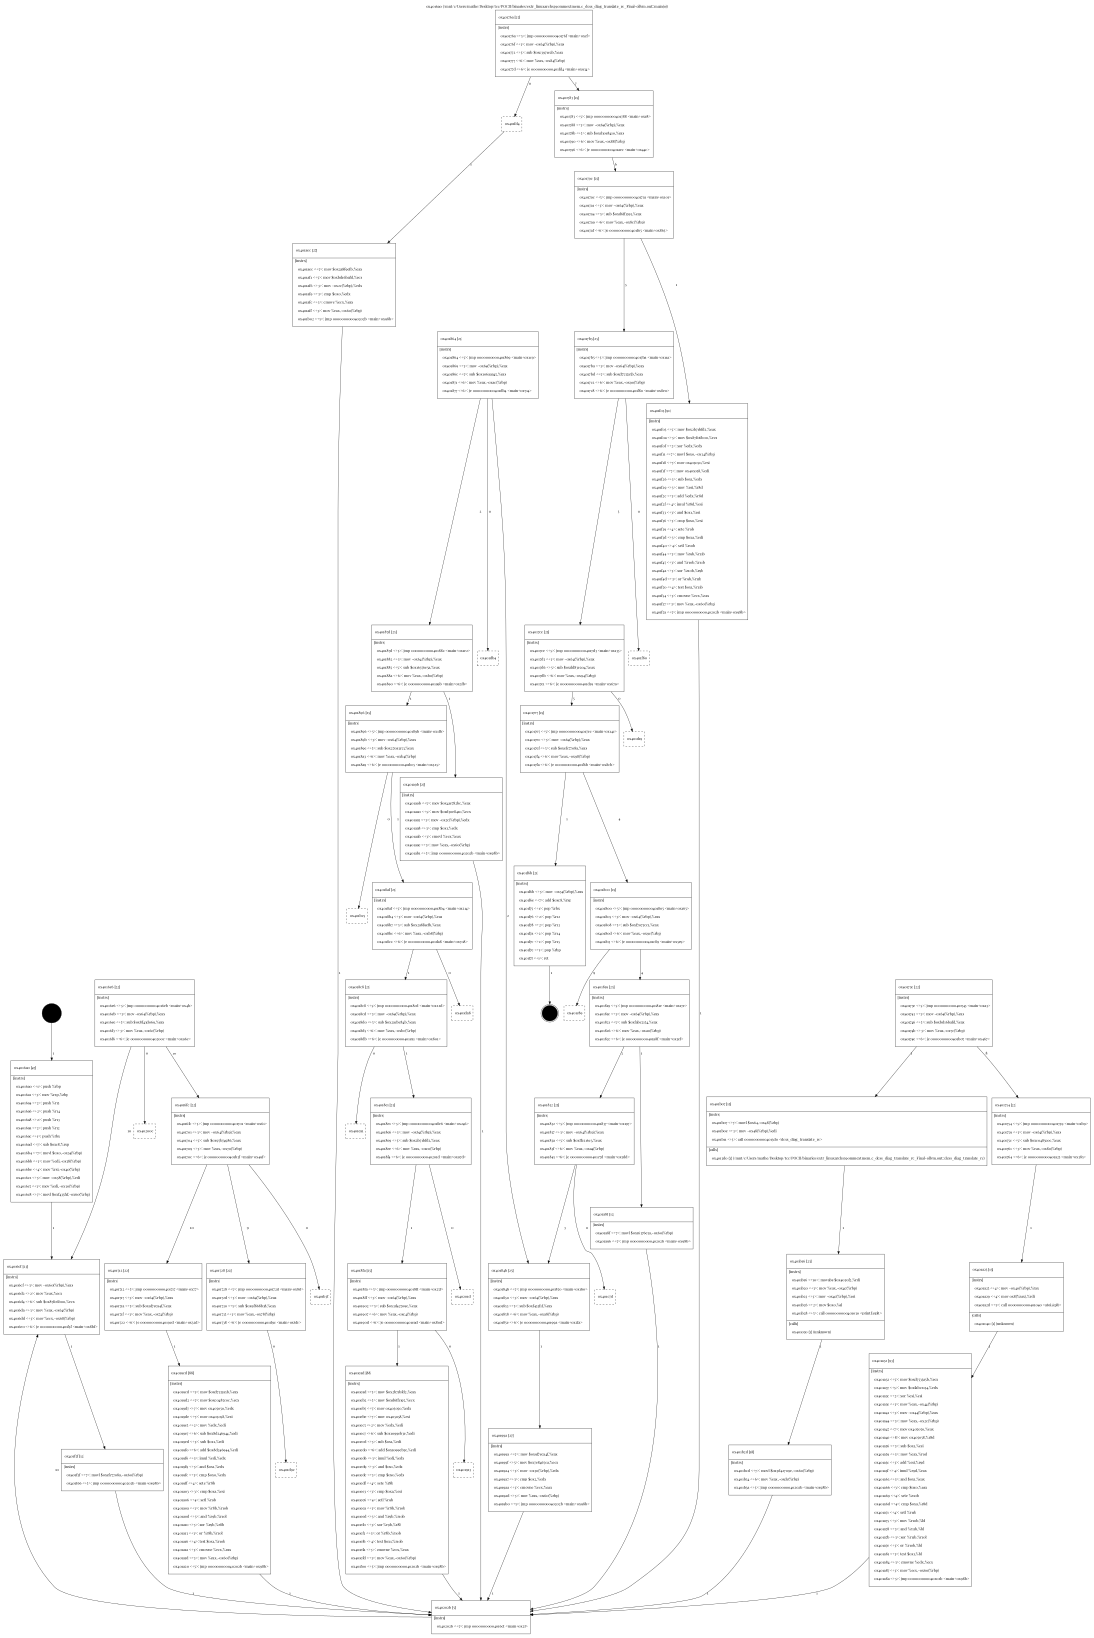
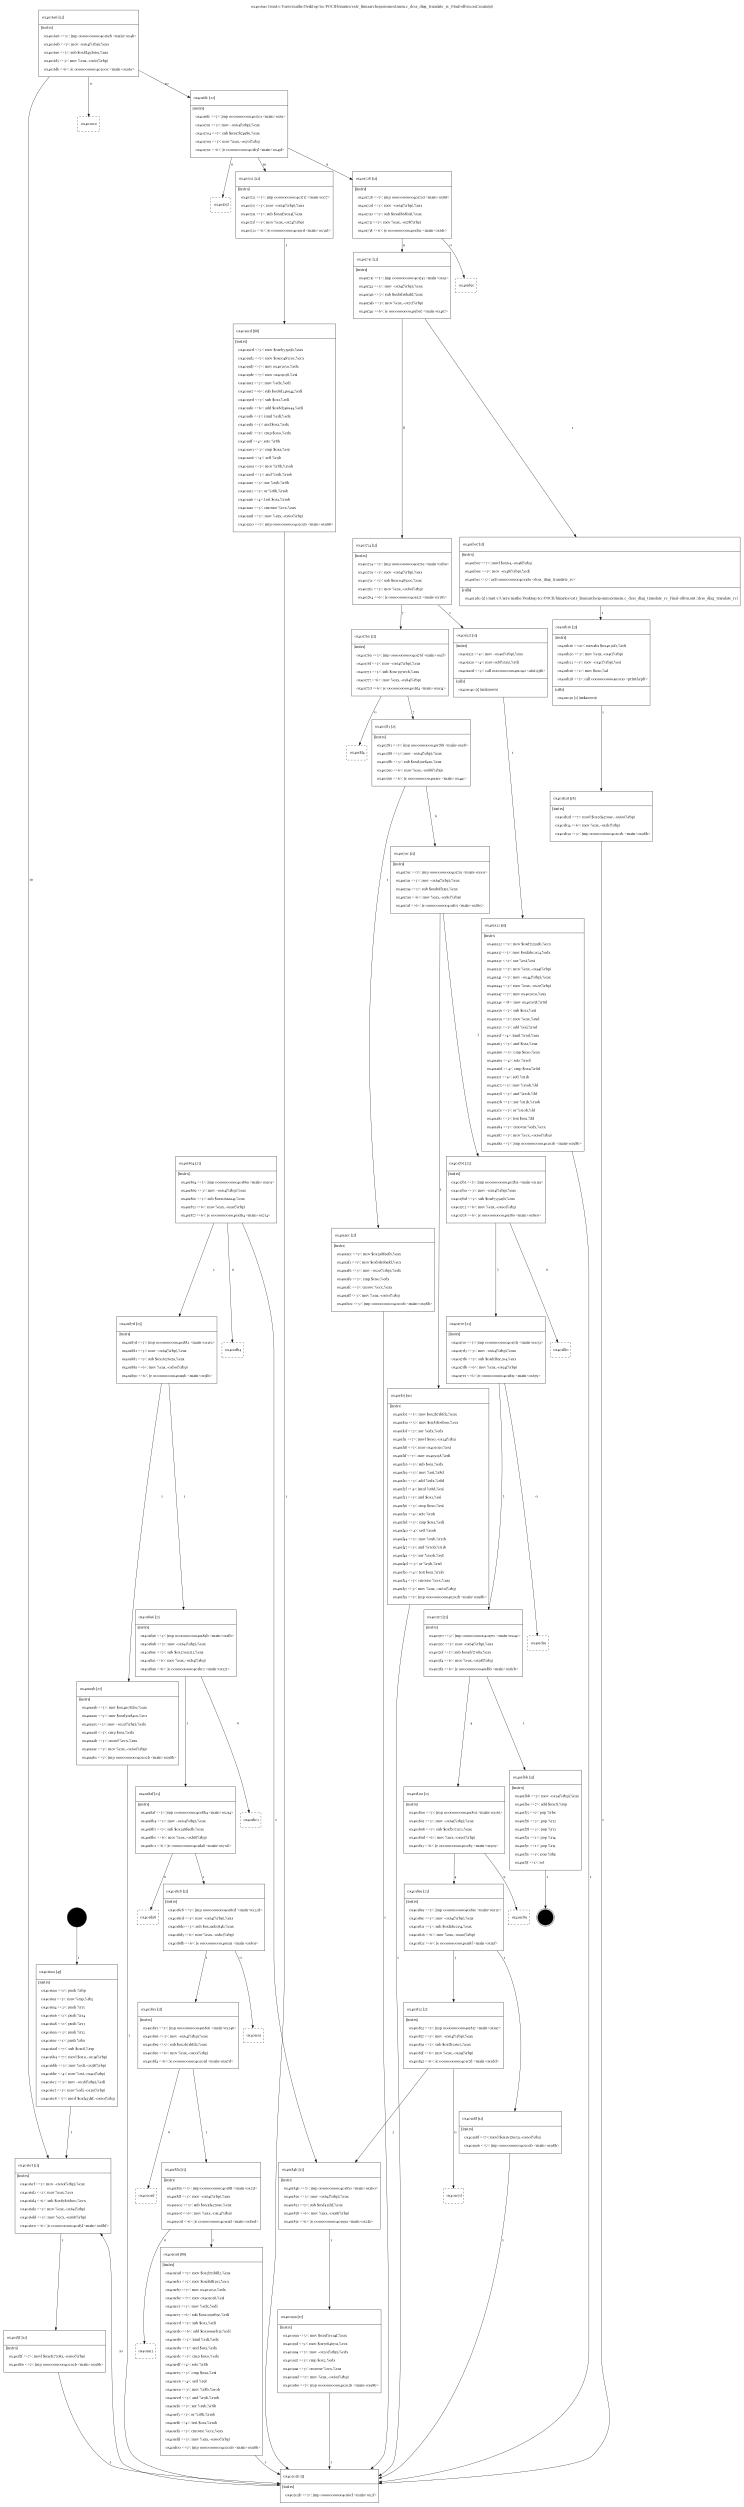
edge "0x401fd4" -> "0x401aec [27]": now "0x401783 [25]" -> "0x401aec [27]"
edge "0x401728 [22]" -> "0x40173e [22]": added, label "9"
edge "0x401754 [22]" -> "0x40176a [25]": added, label "7"
